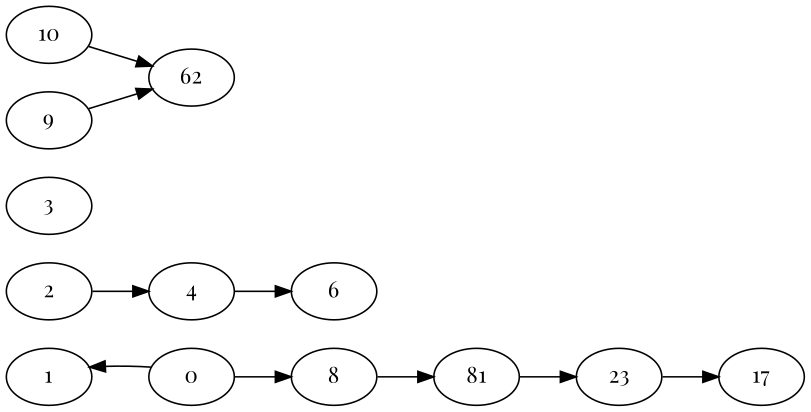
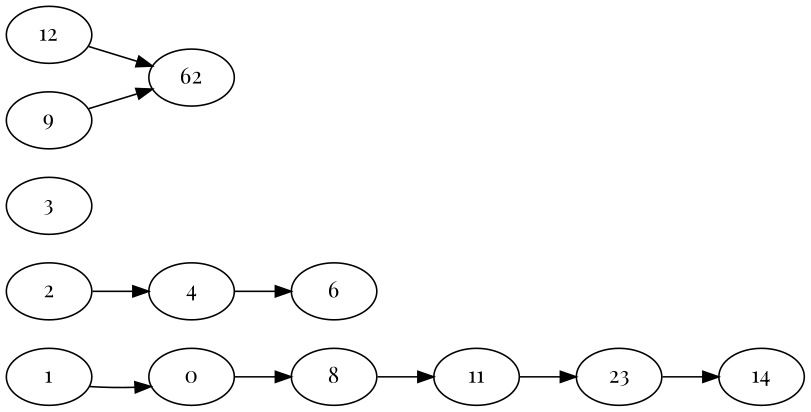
node "10": label "10" -> "12"
edge "0" -> "1": reversed
node "81": label "81" -> "11"
node "17": label "17" -> "14"
